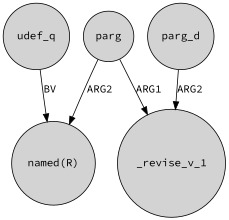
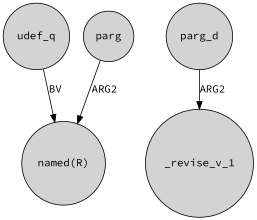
edge "parg" -> "_revise_v_1": removed, label "ARG1"
